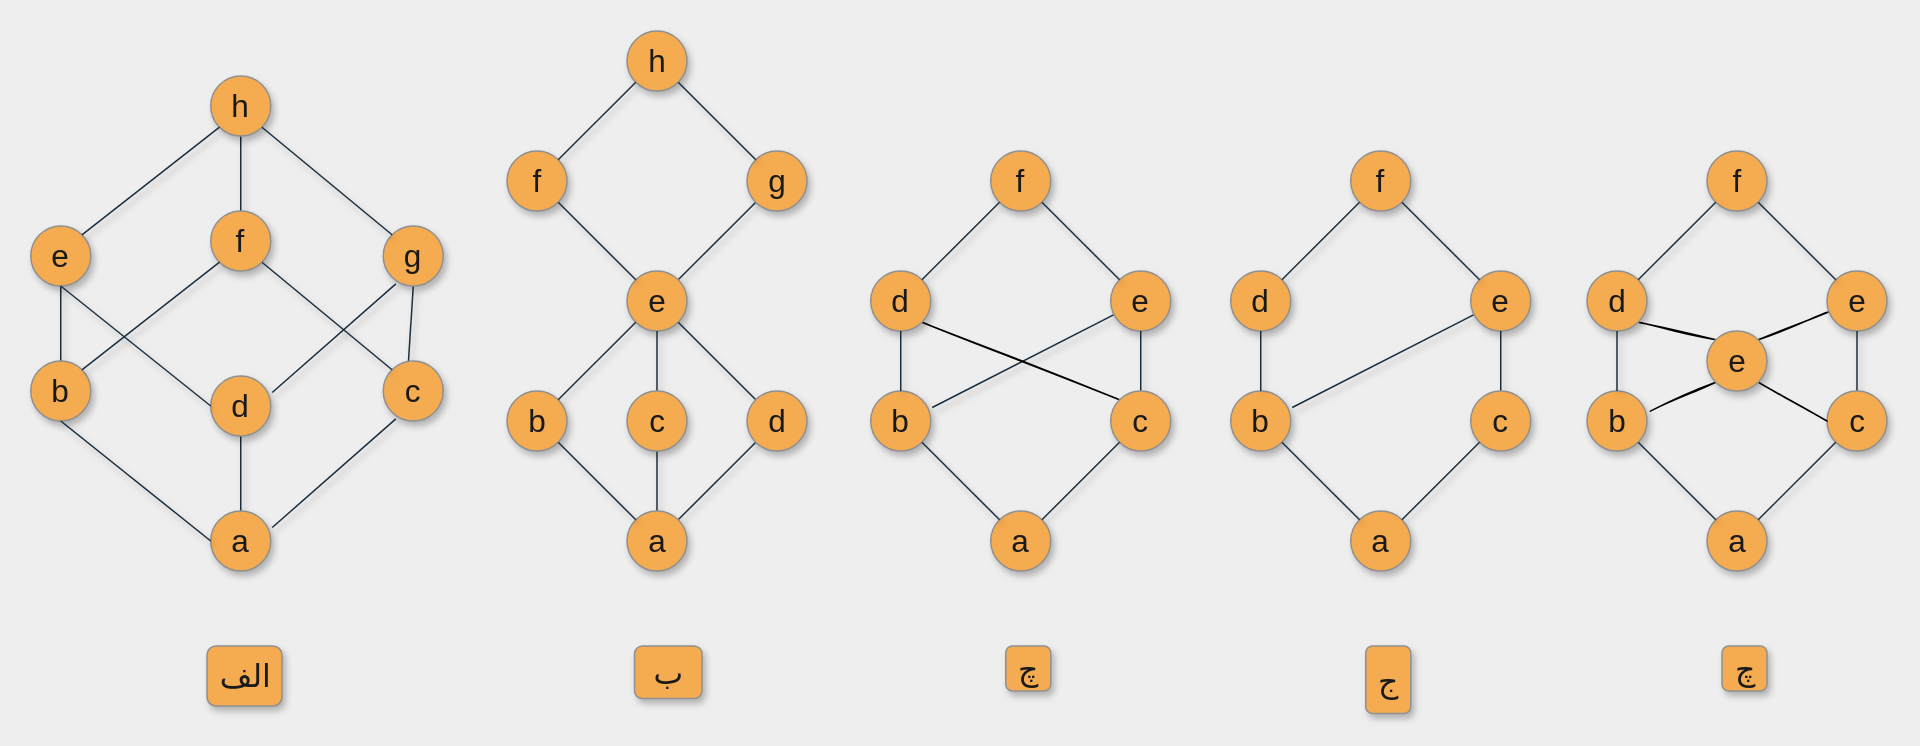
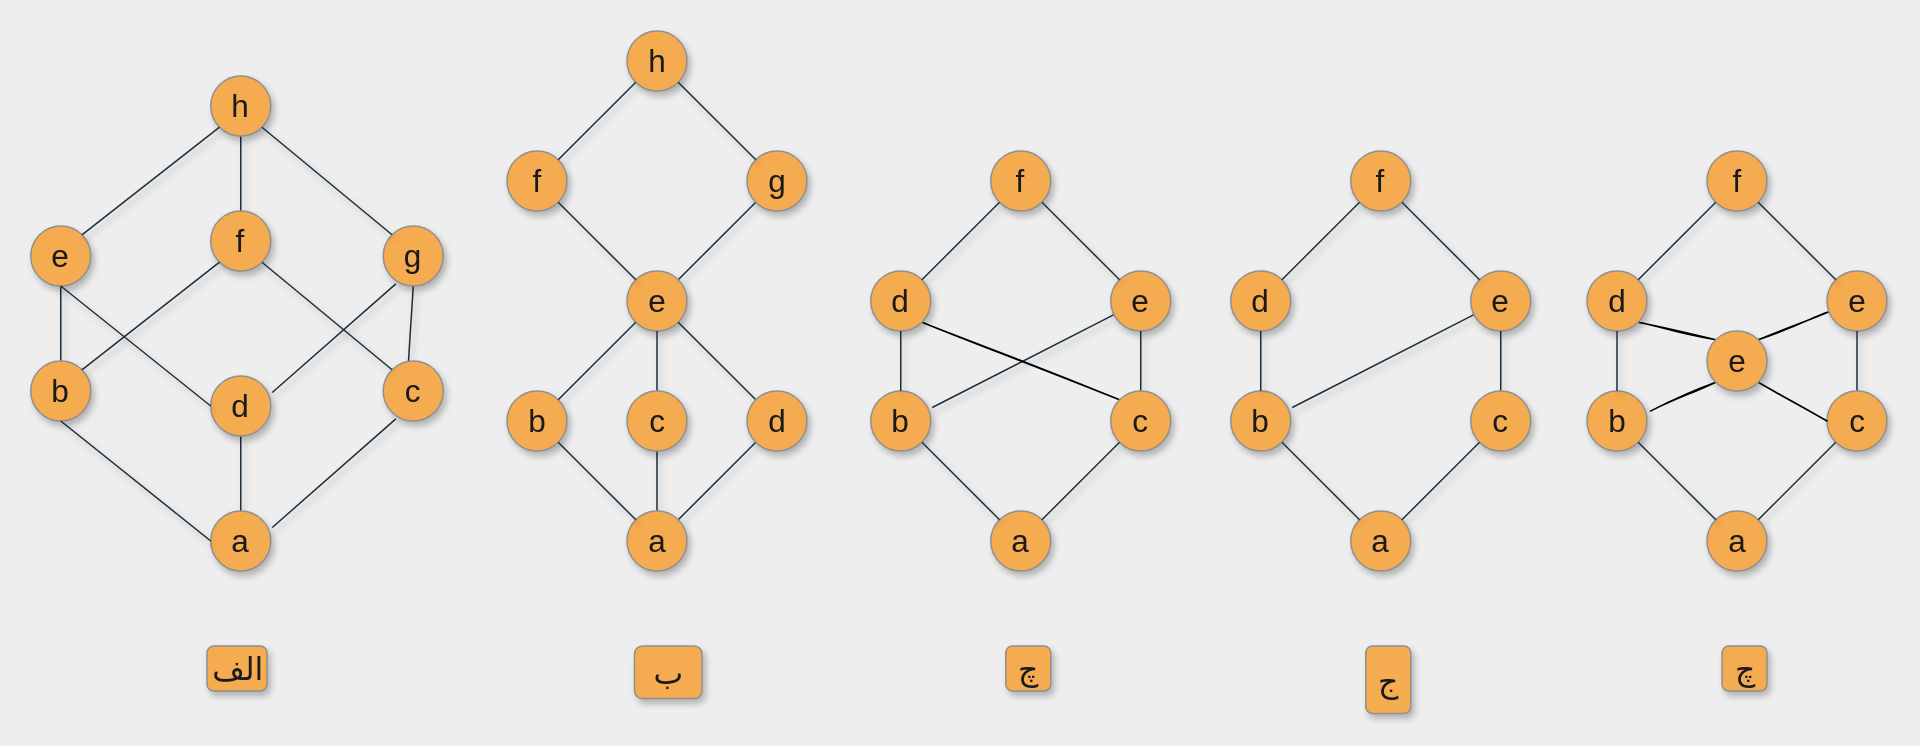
node "الف": size 75x60 -> 60x45
